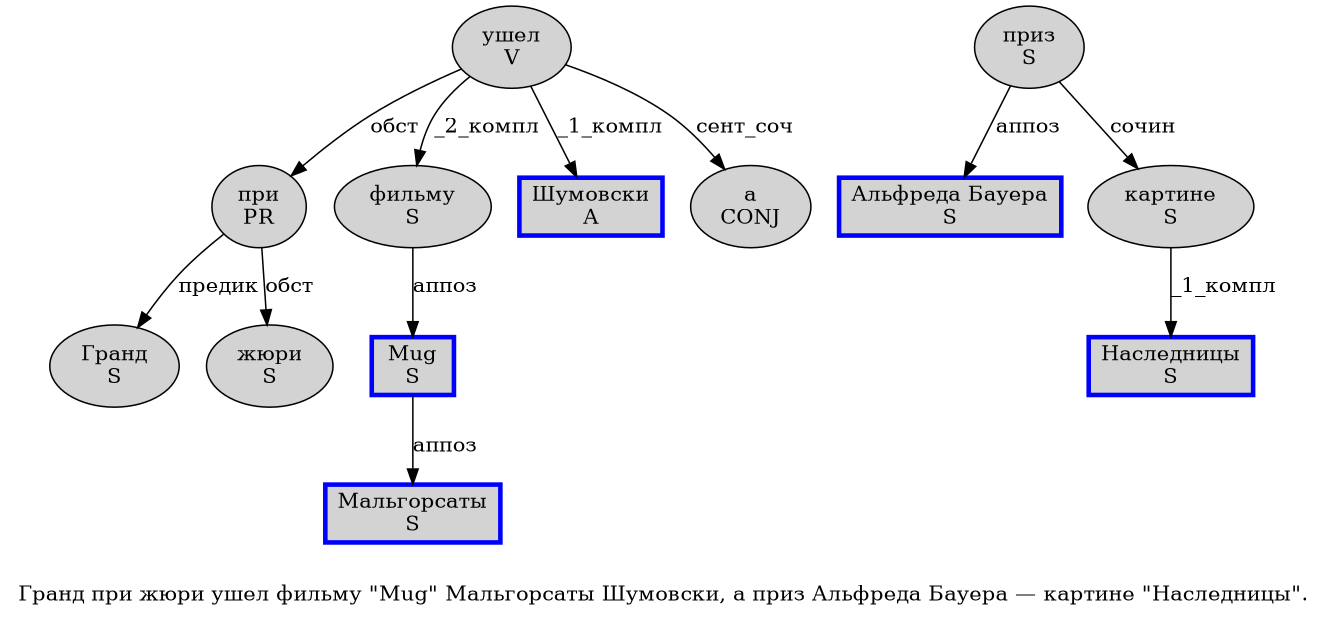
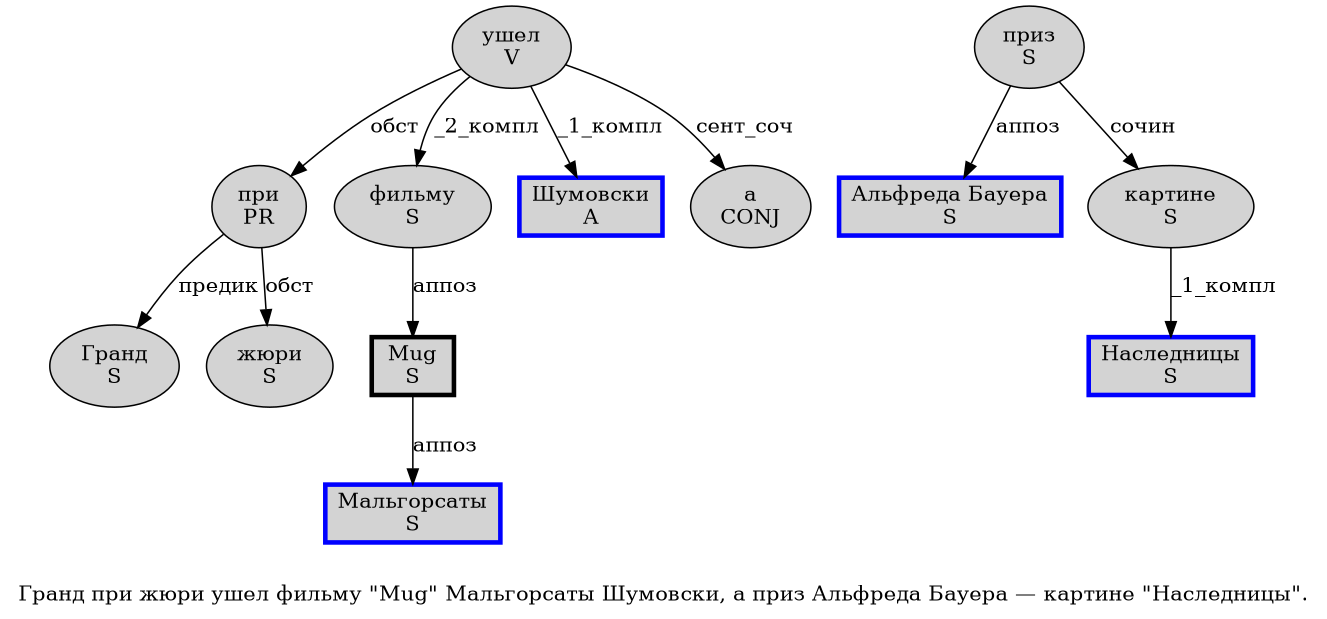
node "Mug S": color blue -> black
